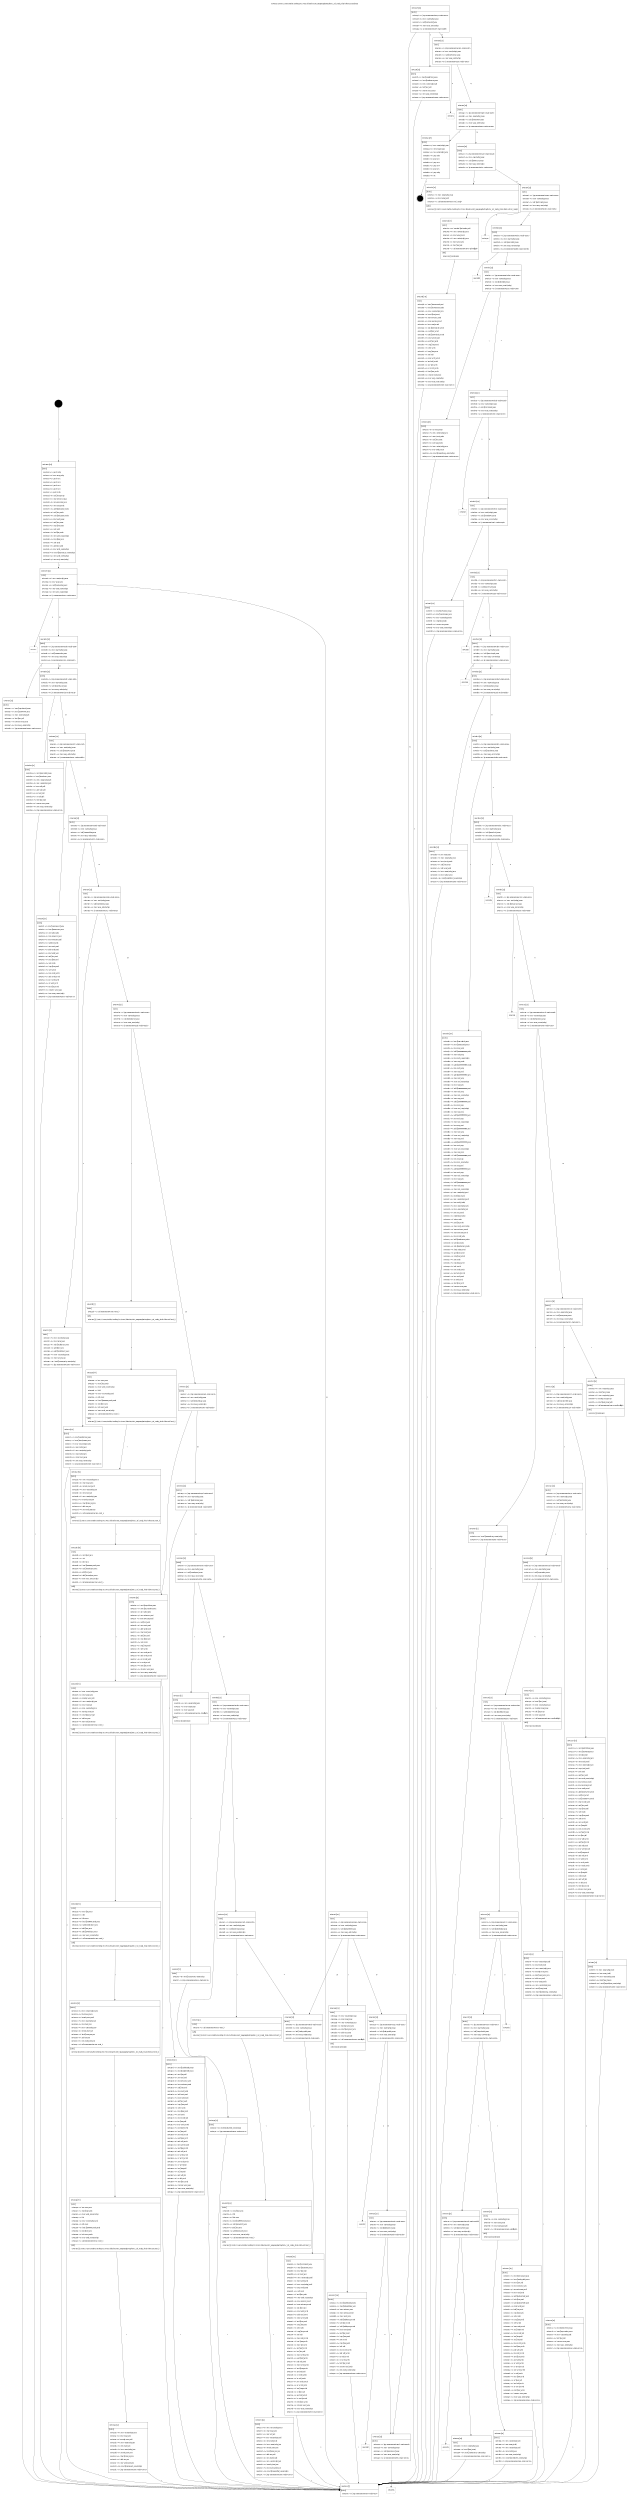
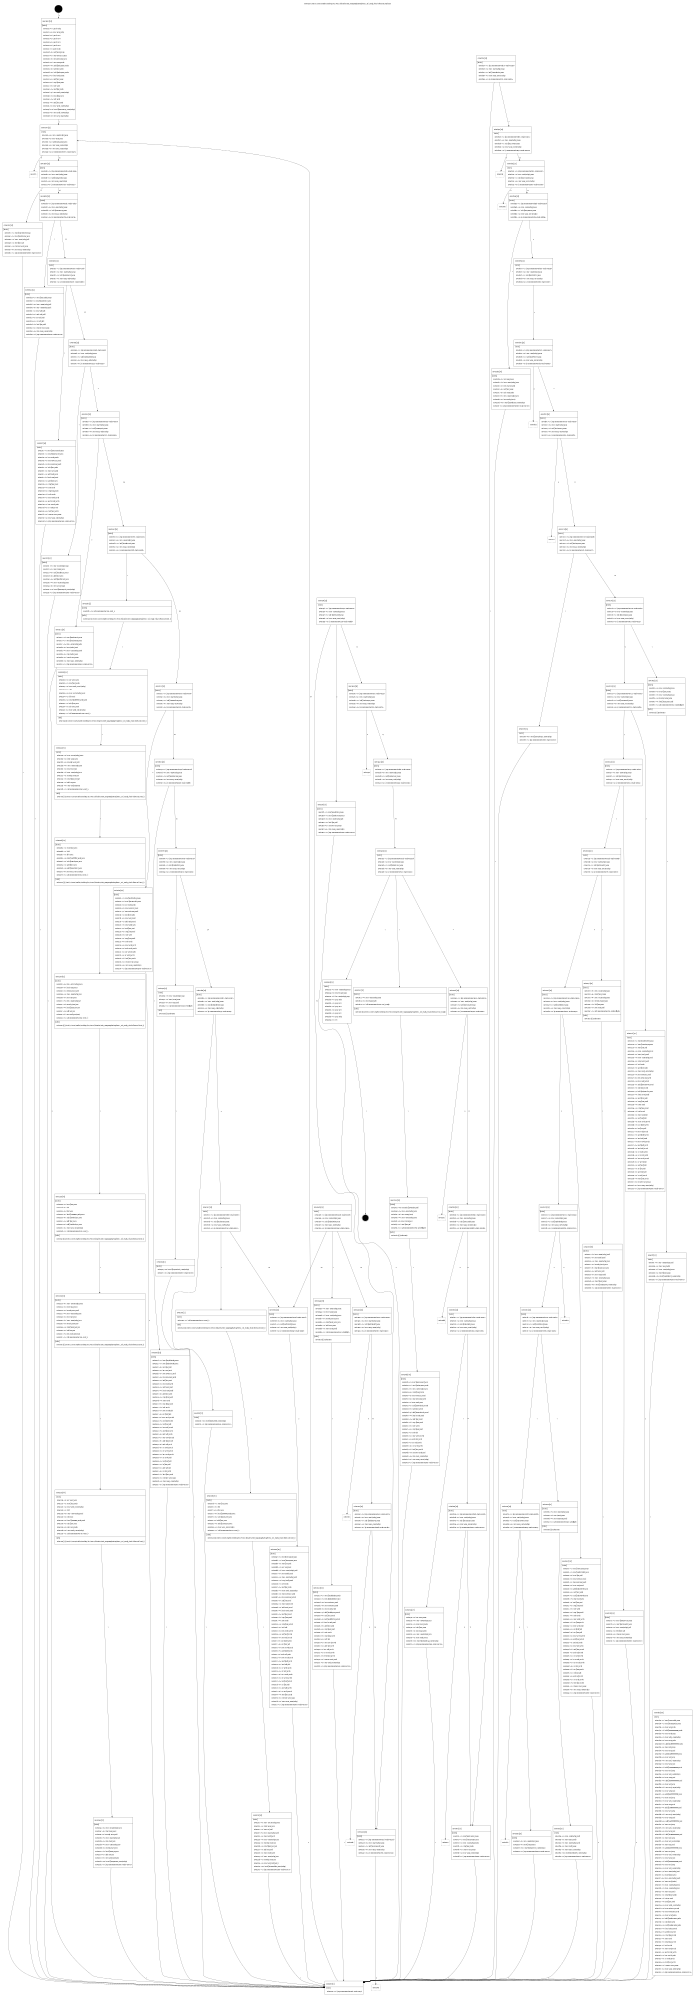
edge "0x401aac [28]" -> "0x4028a3 [24]": now "0x401ac8 [28]" -> "0x4028a3 [24]"
edge "0x401b38 [28]" -> "0x401b54 [28]": now "0x401b38 [28]" -> "0x401fc4 [30]"
edge "0x401bc4 [28]" -> "0x401d6f [301]": removed, label "1"
